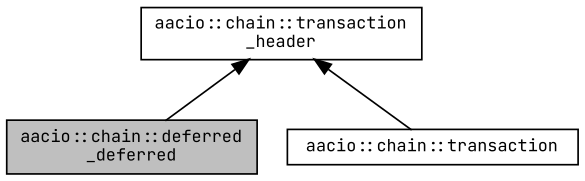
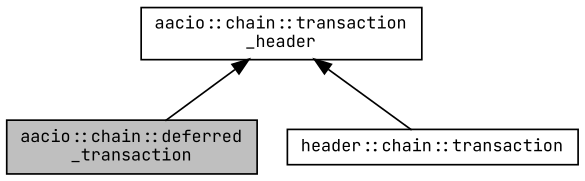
node "aacio::chain::deferred _deferred": label "aacio::chain::deferred _deferred" -> "aacio::chain::deferred _transaction"
node "aacio::chain::transaction": label "aacio::chain::transaction" -> "header::chain::transaction"
